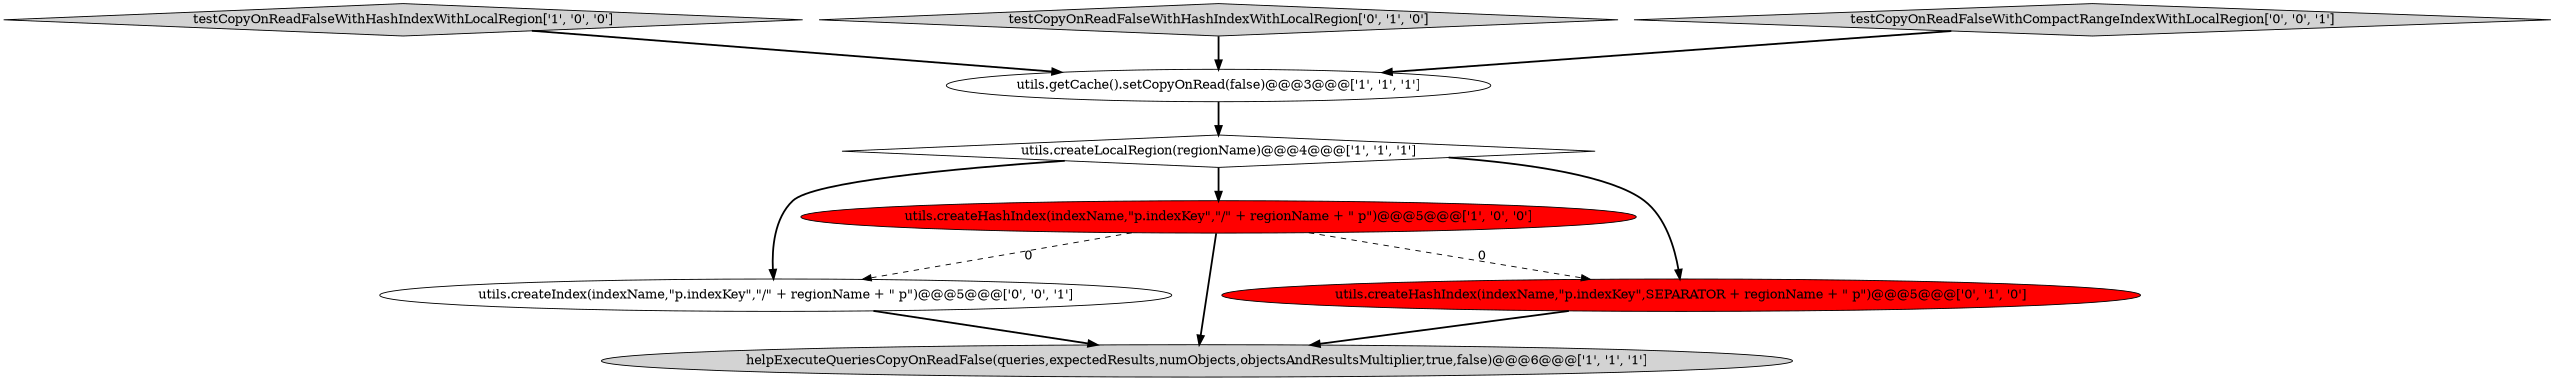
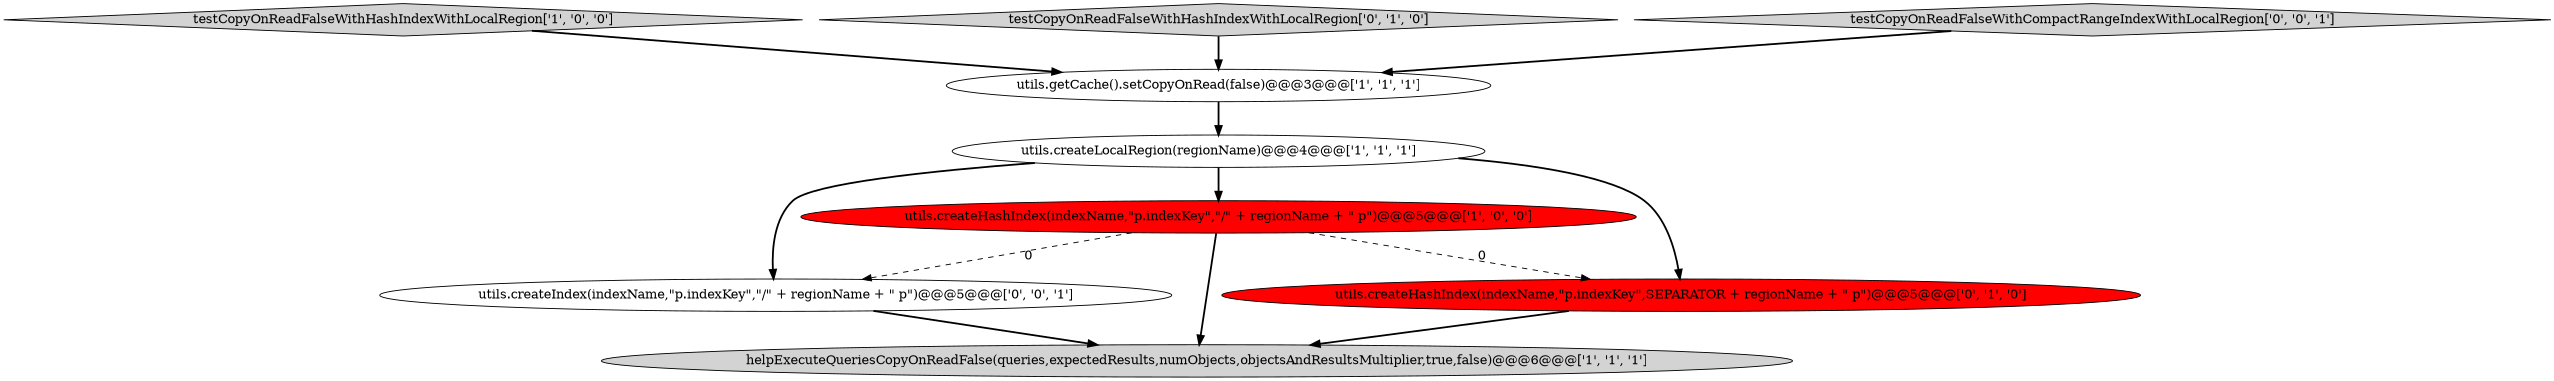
node "utils.createLocalRegion(regionName)@@@4@@@['1', '1', '1']": shape diamond -> ellipse
